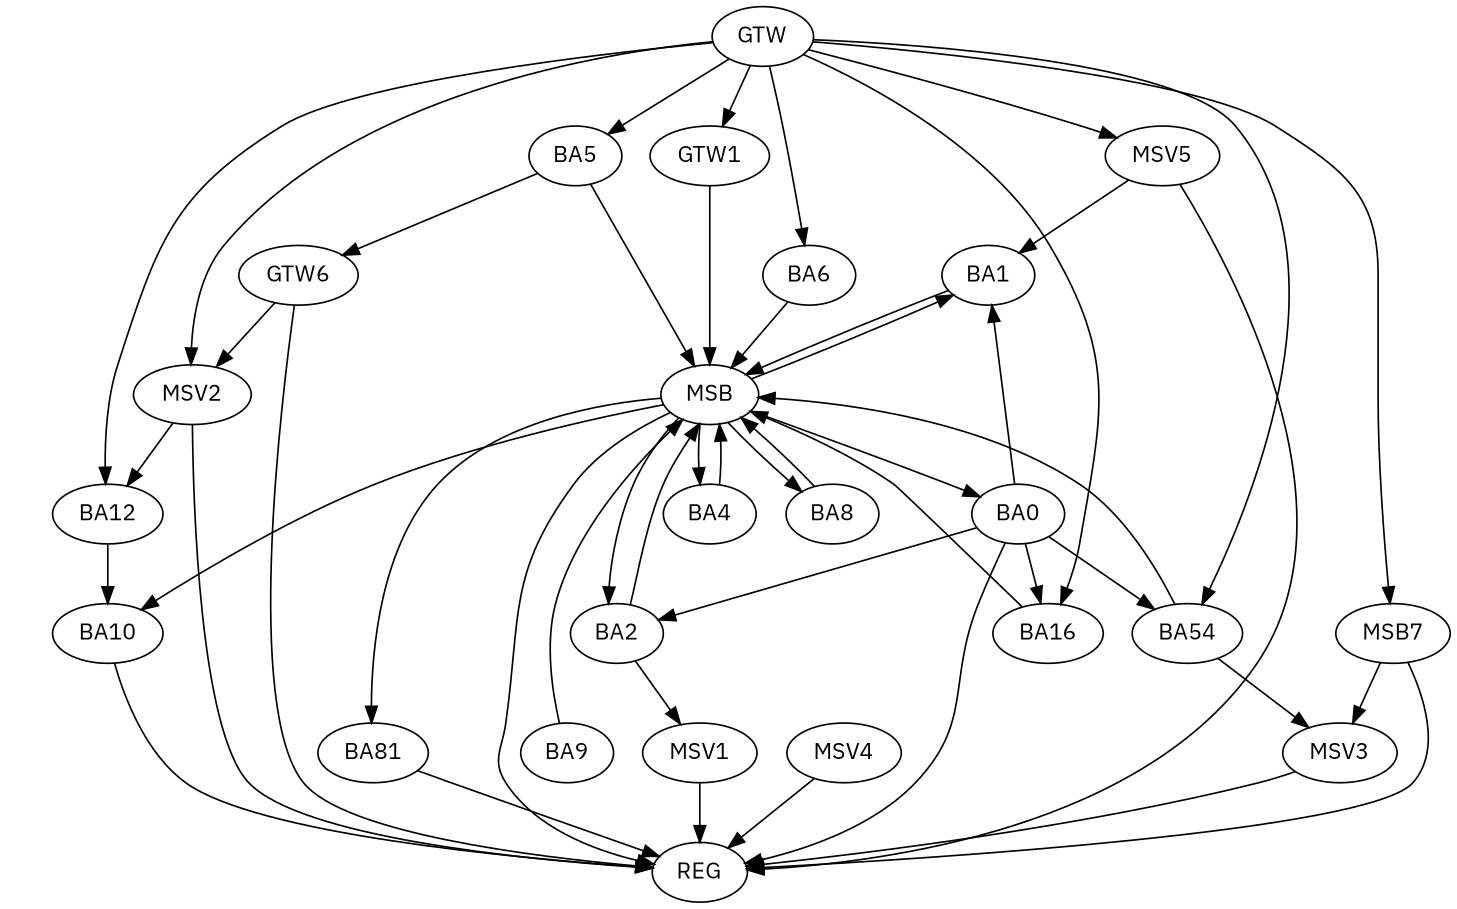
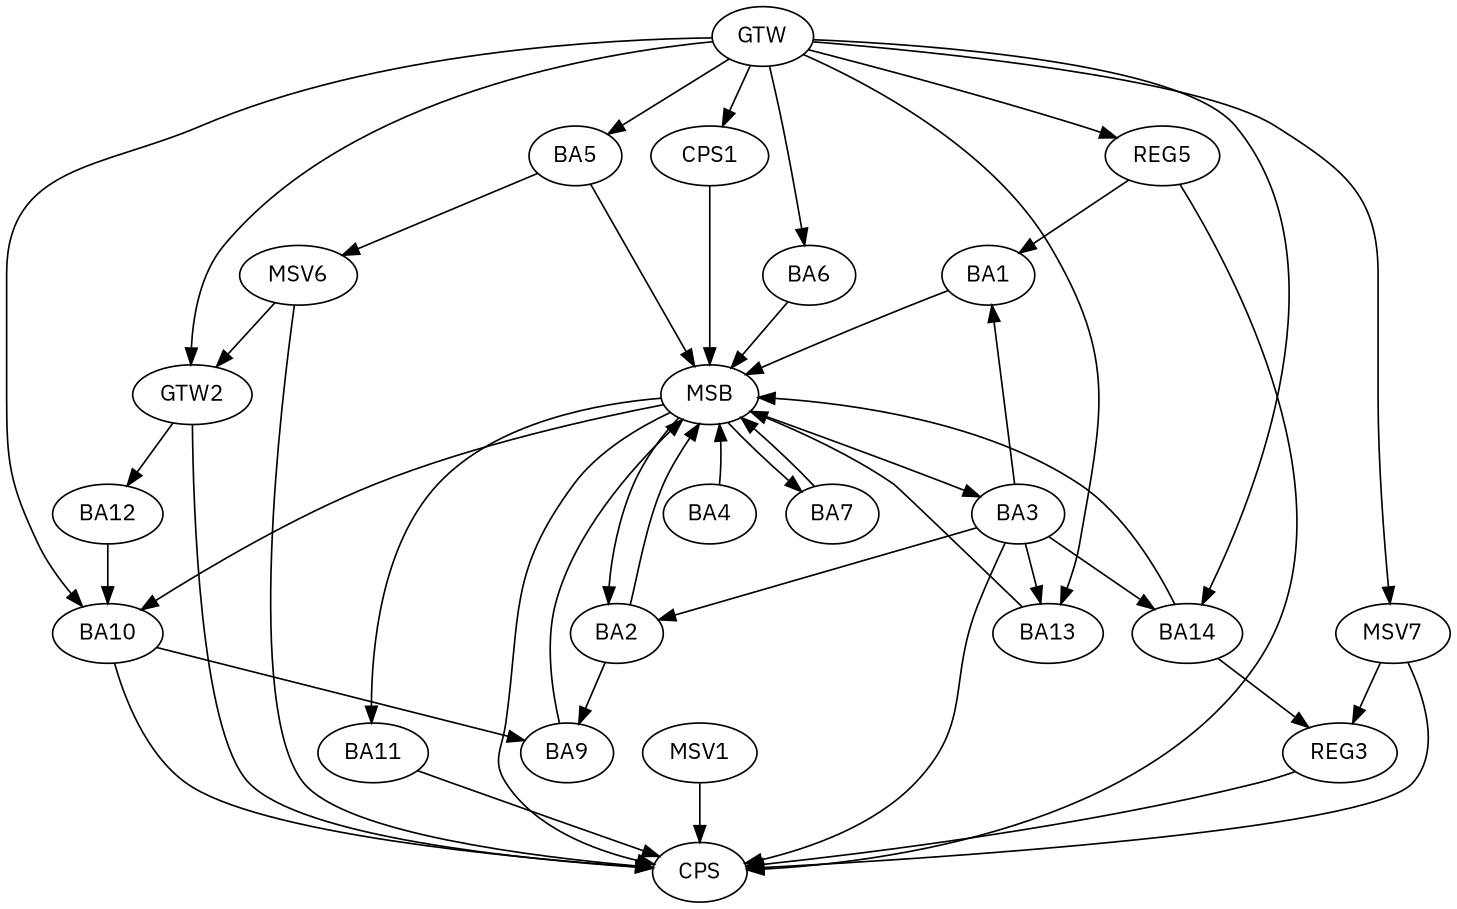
edge "GTW" -> "BA12": now "GTW" -> "BA10"
node "GTW1": label "GTW1" -> "CPS1"
node "MSV5": label "MSV5" -> "REG5"
node "GTW6": label "GTW6" -> "MSV6"
edge "MSB" -> "BA1": removed
node "MSV2": label "MSV2" -> "GTW2"
edge "MSB" -> "BA4": removed
node "BA8": label "BA8" -> "BA7"
node "BA0": label "BA0" -> "BA3"
node "BA16": label "BA16" -> "BA13"
node "BA54": label "BA54" -> "BA14"
node "MSB7": label "MSB7" -> "MSV7"
edge "BA2" -> "MSV1": now "BA2" -> "BA9"
edge "BA10" -> "BA9": added
node "BA81": label "BA81" -> "BA11"
node "MSV4": removed
node "MSV3": label "MSV3" -> "REG3"
node "REG": label "REG" -> "CPS"
